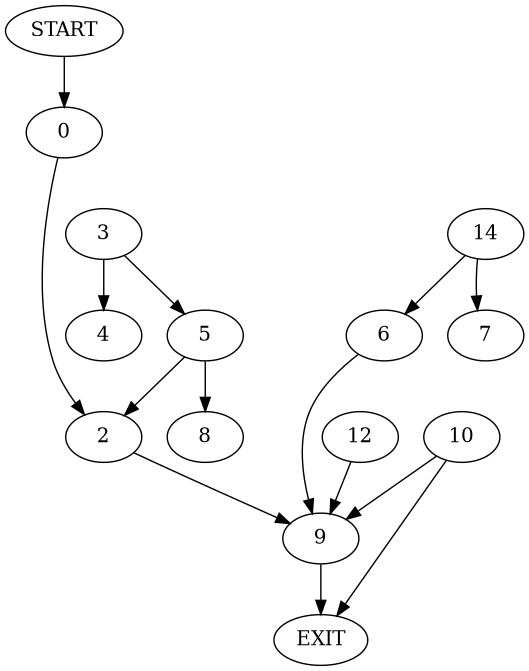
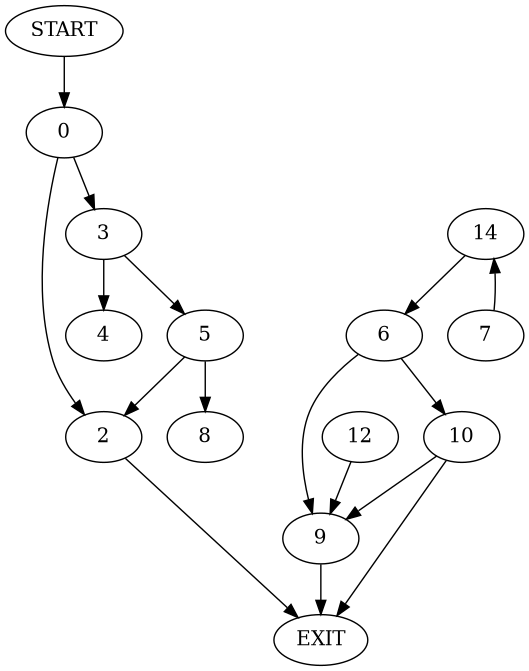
edge "0" -> "3": added
edge "14" -> "7": reversed
edge "6" -> "10": added
edge "2" -> "9": now "2" -> "EXIT"
